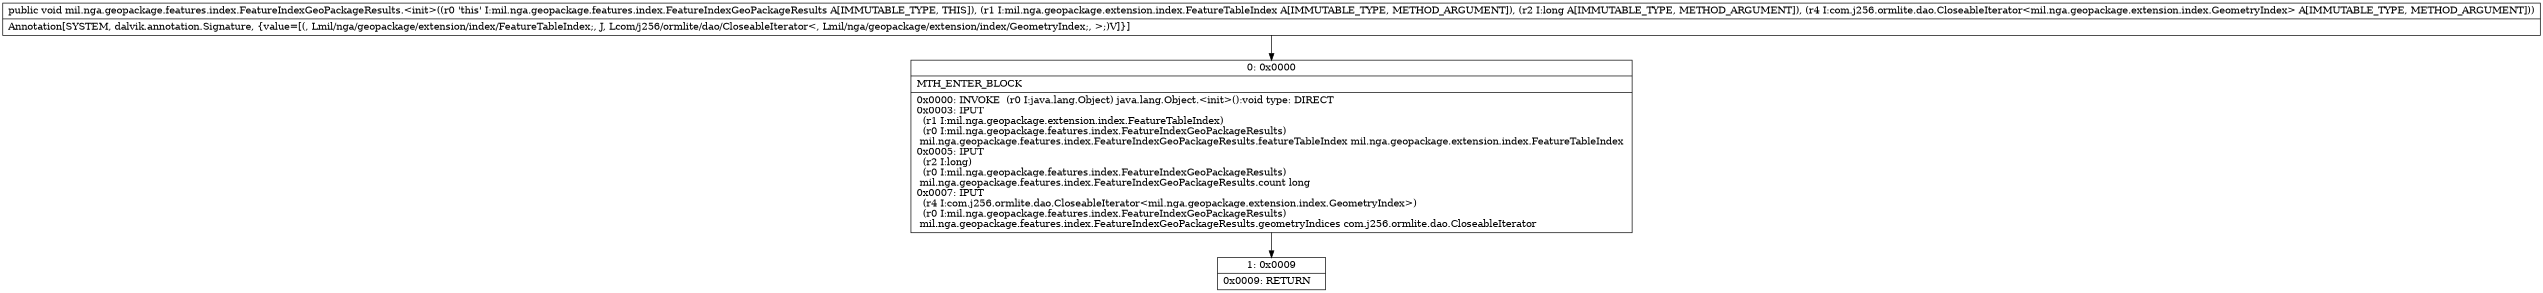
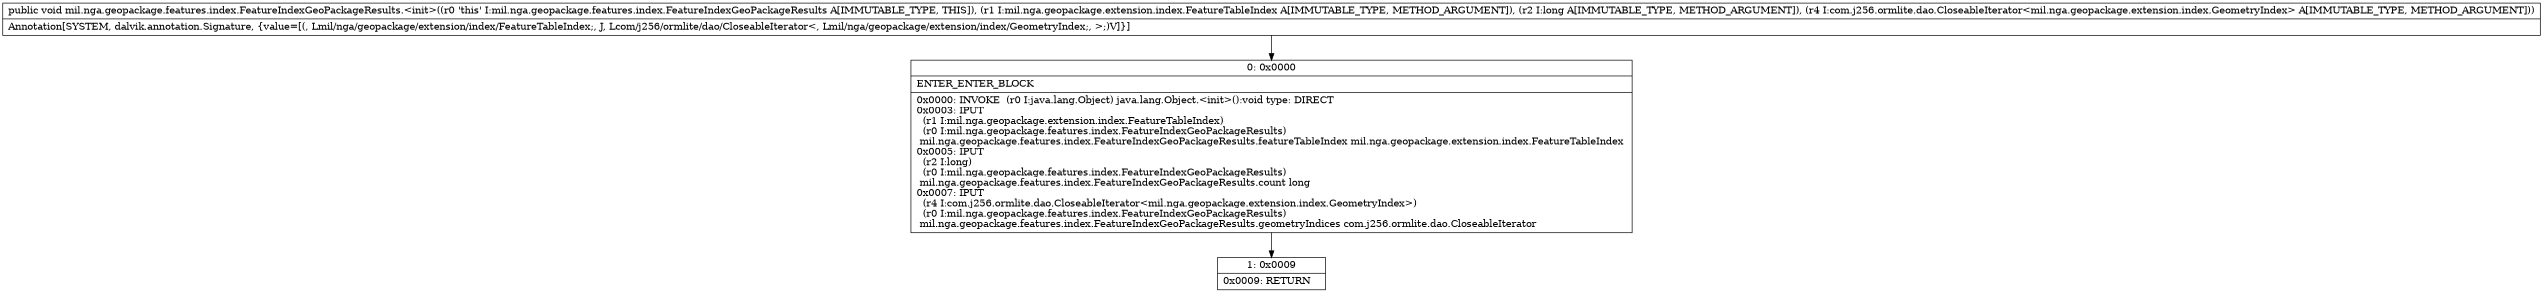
node "0: 0x0000": text "MTH_ENTER_BLOCK" -> "ENTER_ENTER_BLOCK"
